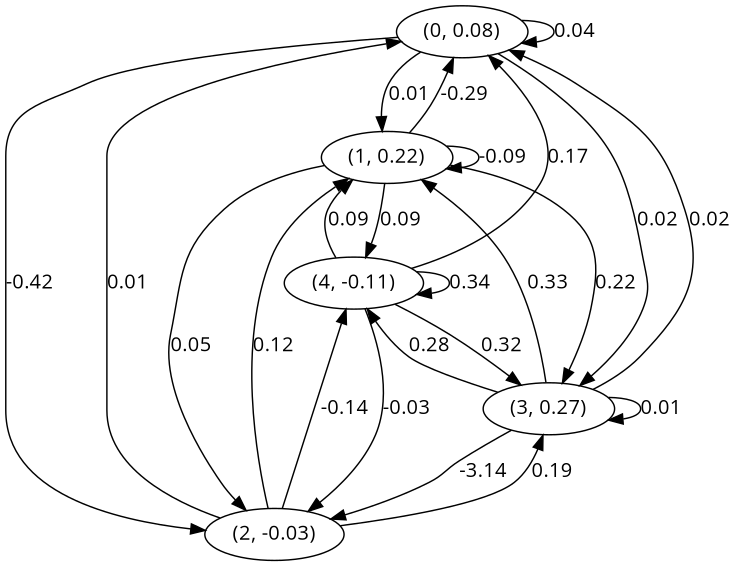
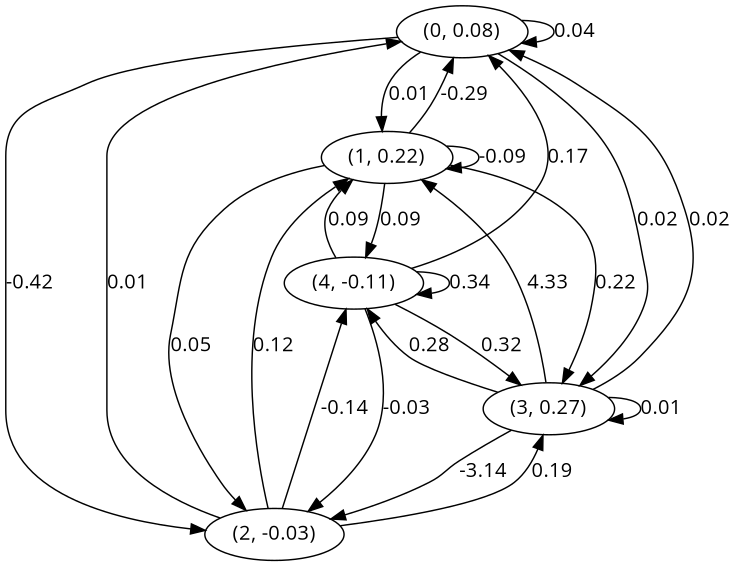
edge "(3, 0.27)" -> "(1, 0.22)": label "0.33" -> "4.33"
